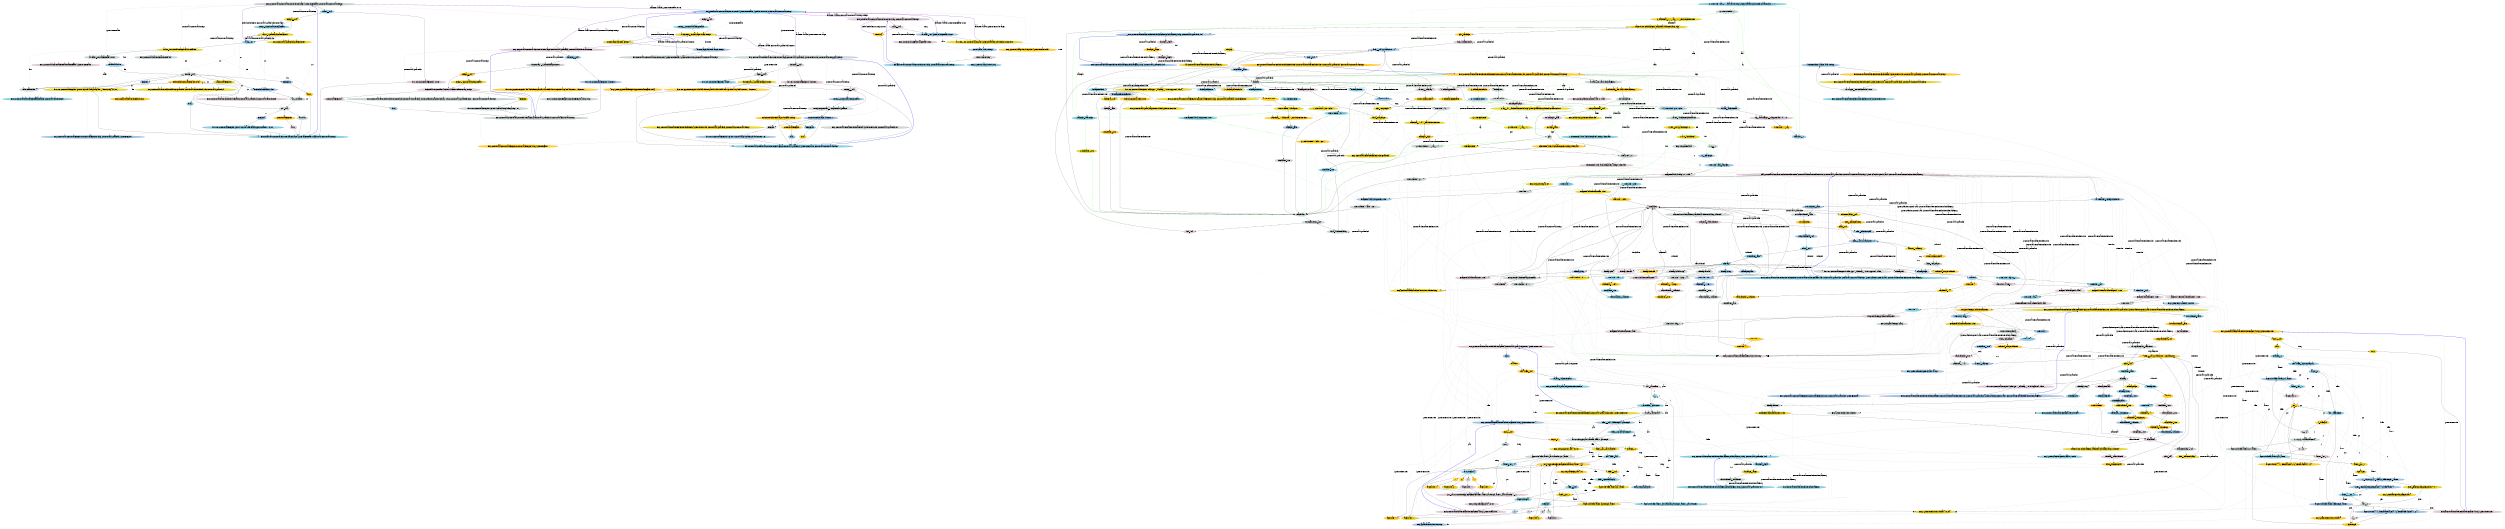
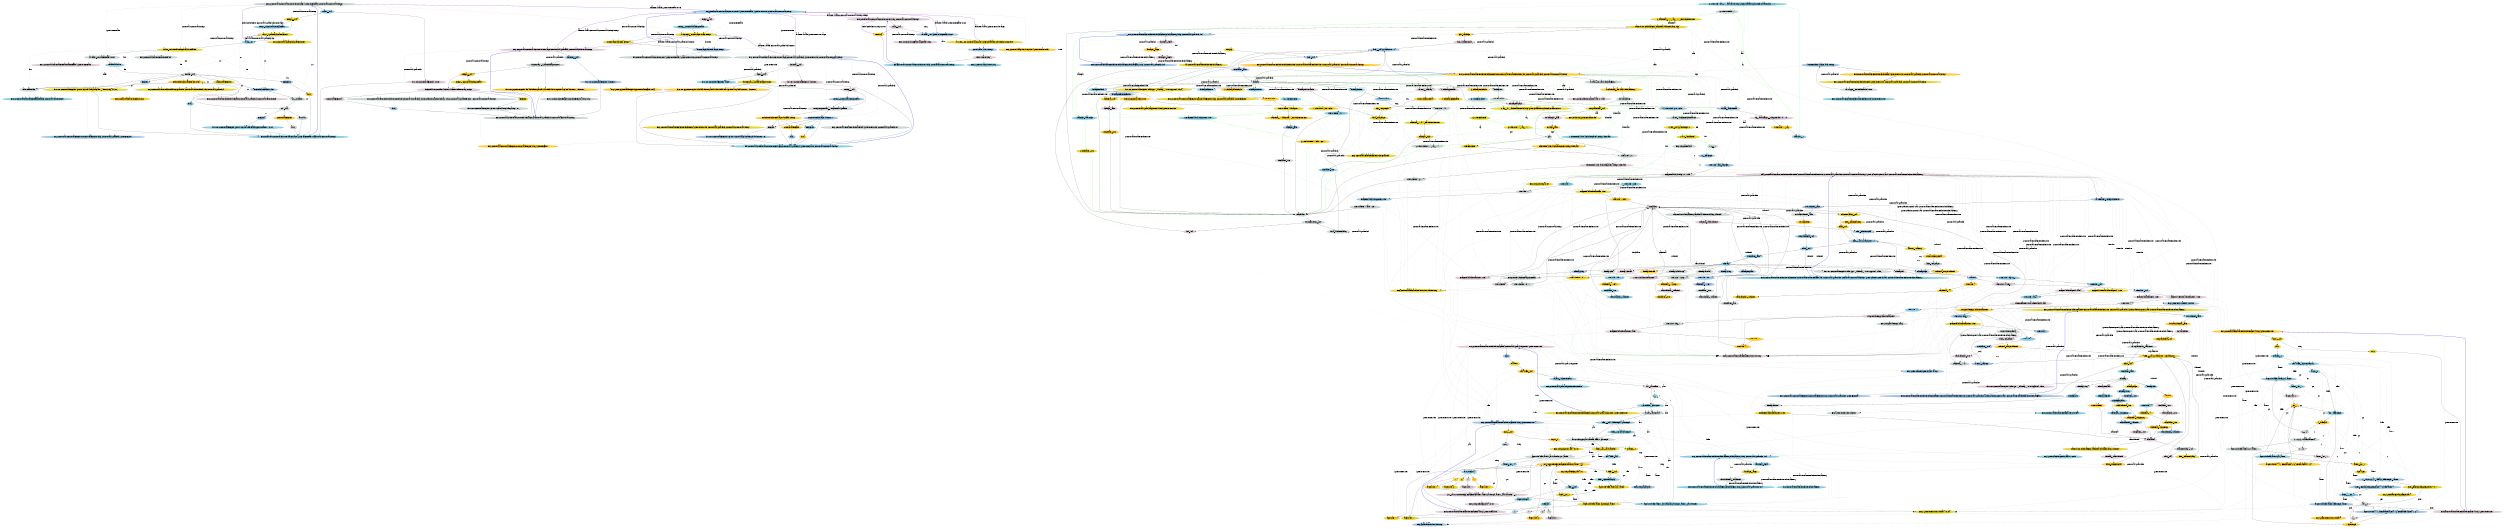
edge "Entry CommonMark.Parser.LineInfo.ToString()" -> "BlockMethods.IncorporateLine(line, ref cur)": now "var line = new LineInfo(settings.TrackSourcePosition)" -> "BlockMethods.IncorporateLine(line, ref cur)"
edge "var data = block.ListData" -> "8: stackTight = data.IsTight": label "lastPos" -> "data"
